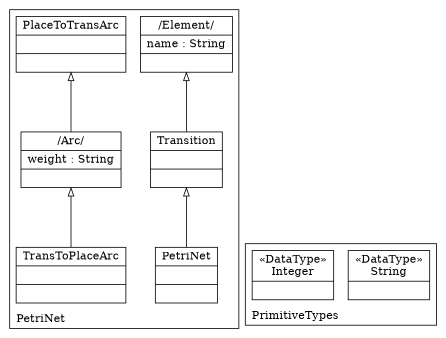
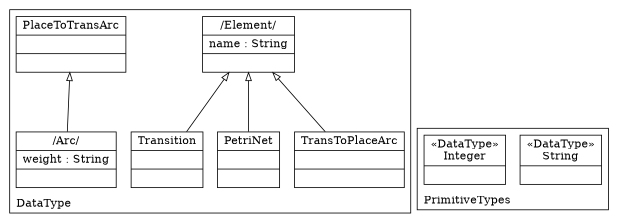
edge "TransToPlaceArc" -> "/Arc/": now "TransToPlaceArc" -> "/Element/"
edge "PetriNet" -> "Transition": now "PetriNet" -> "/Element/"
cluster "PetriNet": label "PetriNet" -> "DataType"
